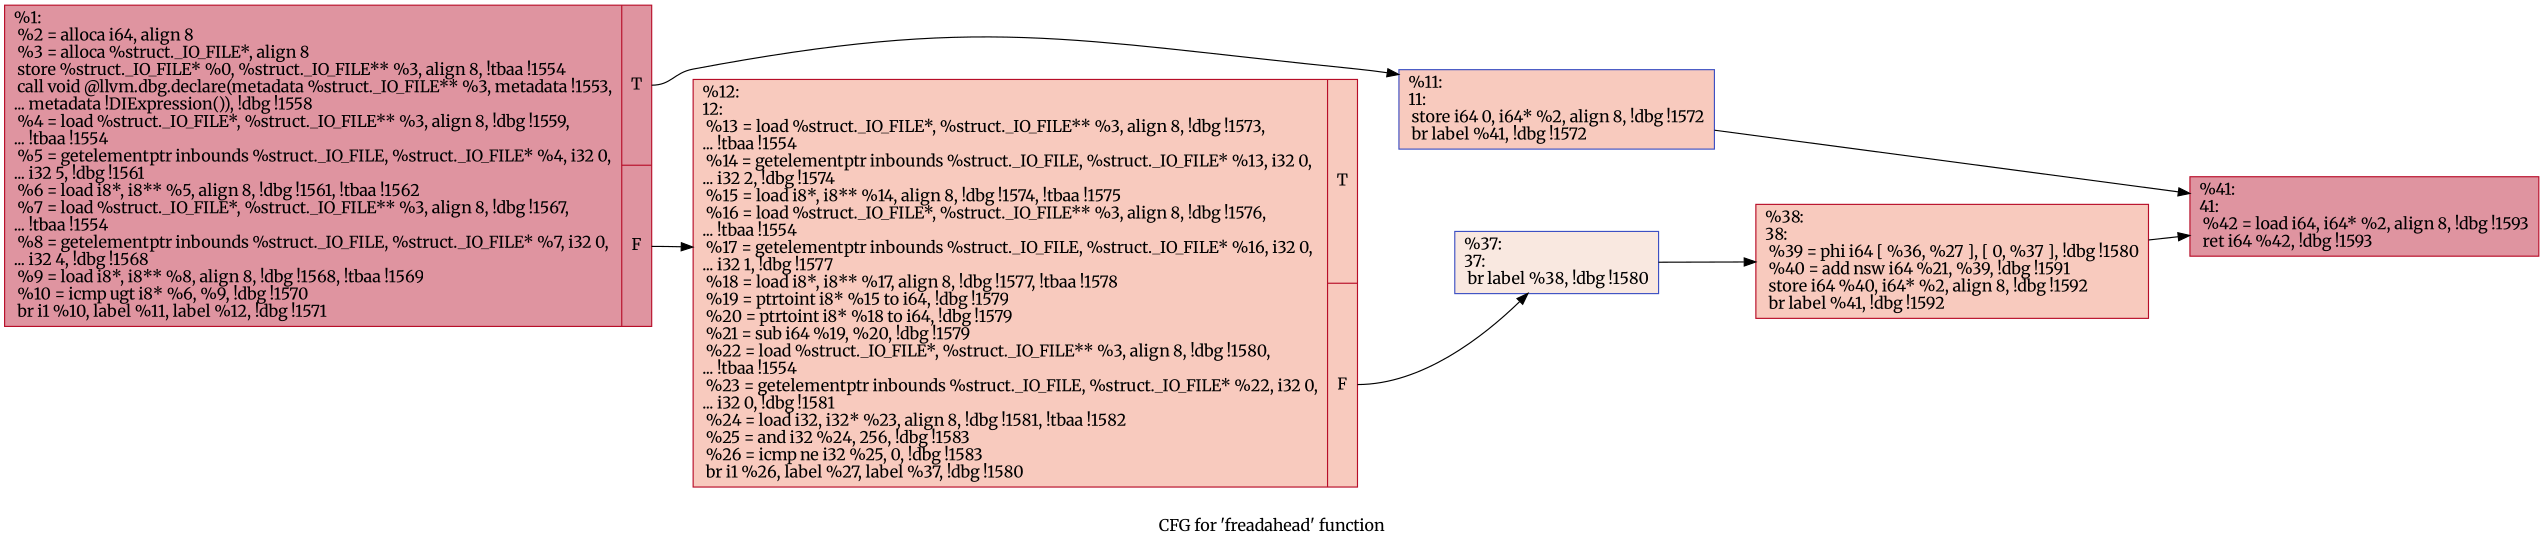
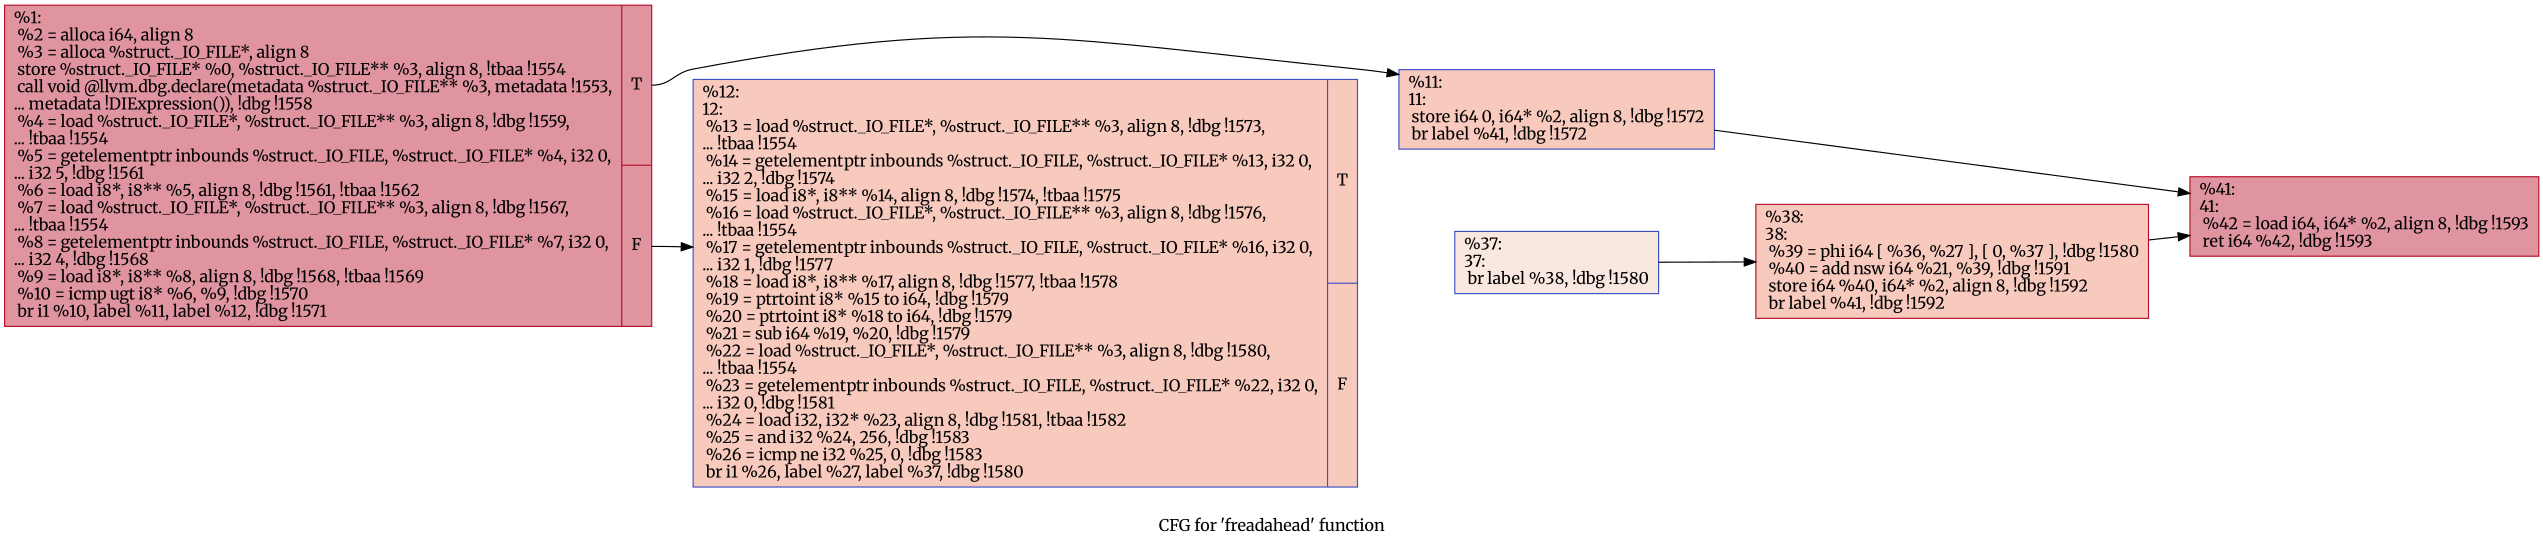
node "%12:": color #b70d28ff -> #3d50c3ff
edge "%12:" -> "%37:": removed
